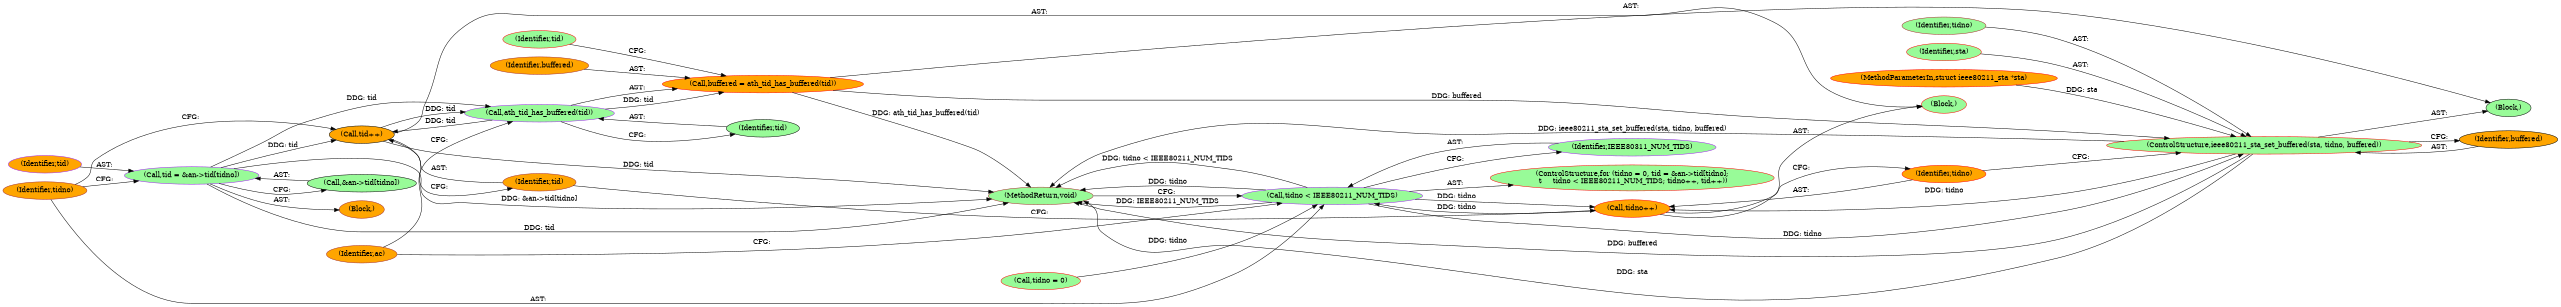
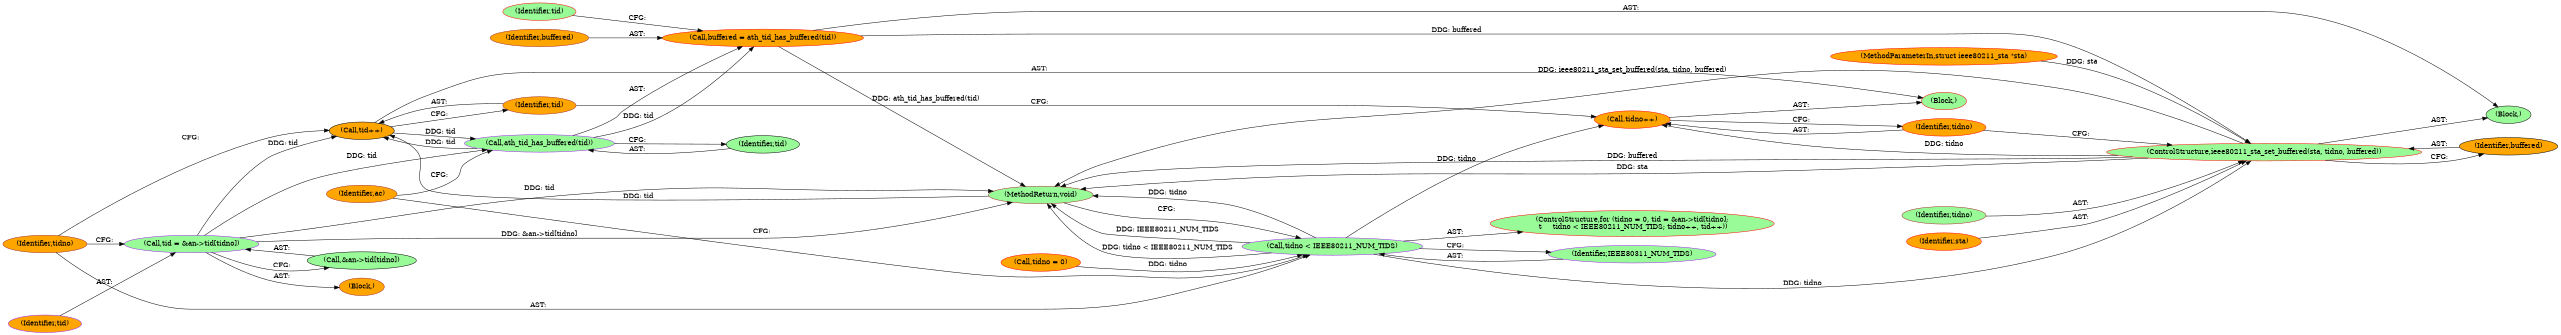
node "(Identifier,sta)": fillcolor palegreen -> orange
edge "(Call,tid++)" -> "(MethodReturn,void)": reversed
edge "(Call,tidno++)" -> "(Call,tidno < IEEE80211_NUM_TIDS)": removed, label "DDG: tidno"
node "(Call,tidno = 0)": fillcolor palegreen -> orange
